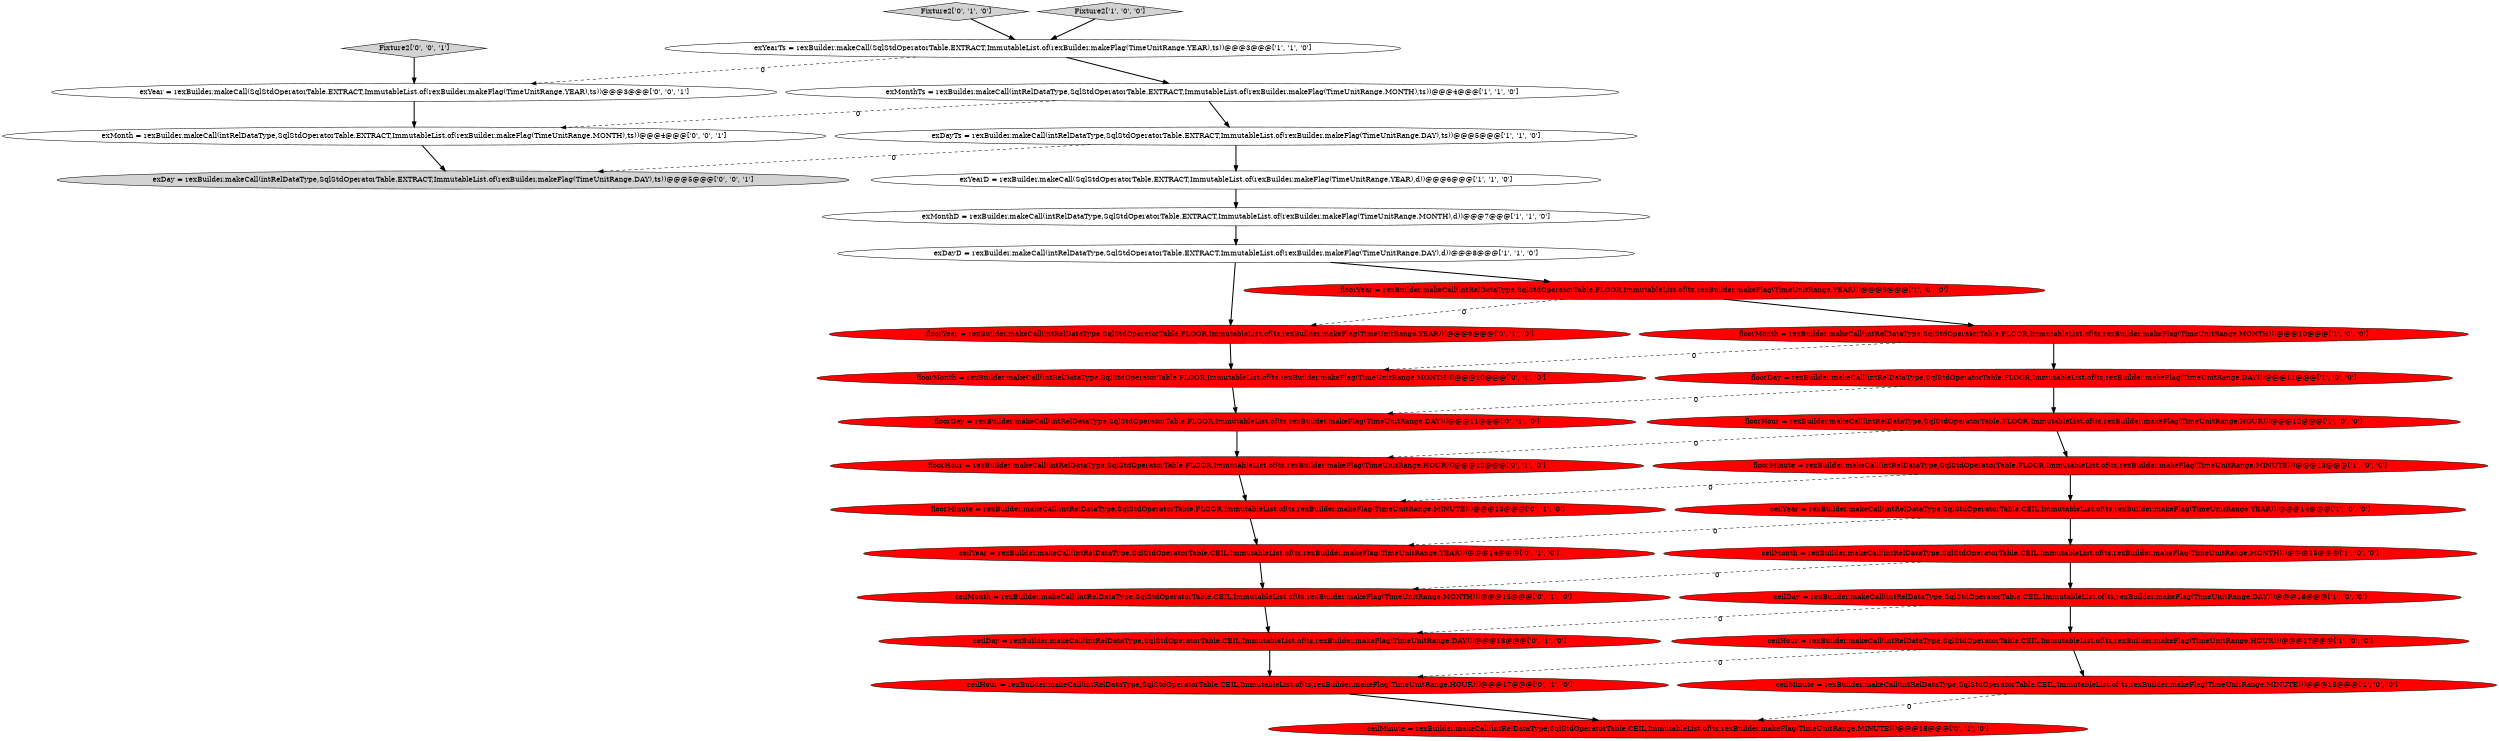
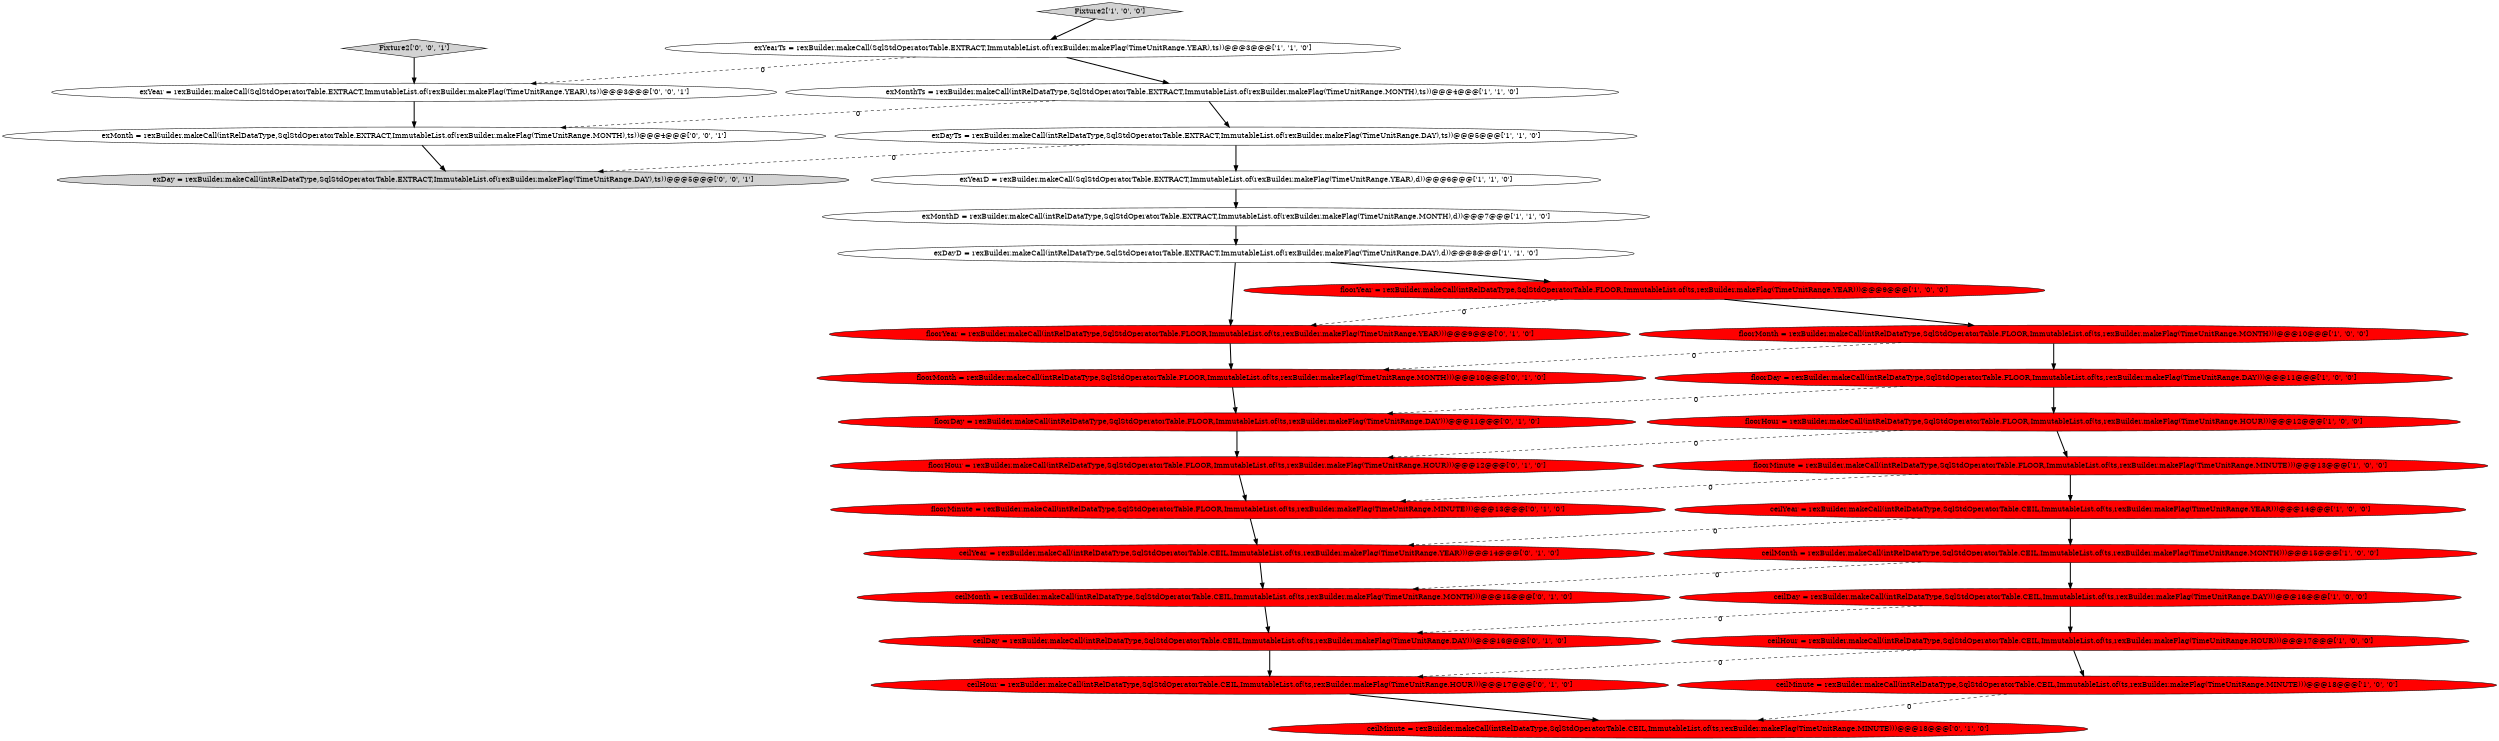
node "Fixture2['0', '1', '0']": removed
